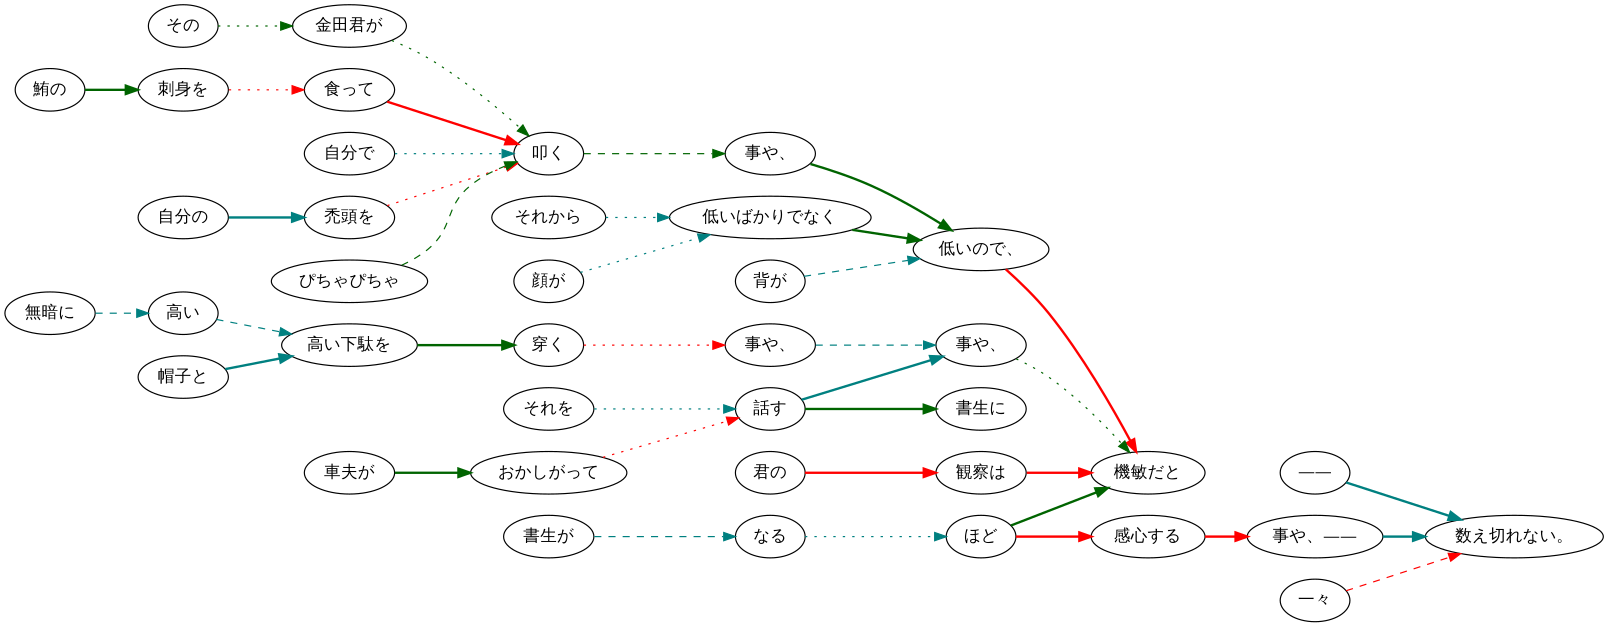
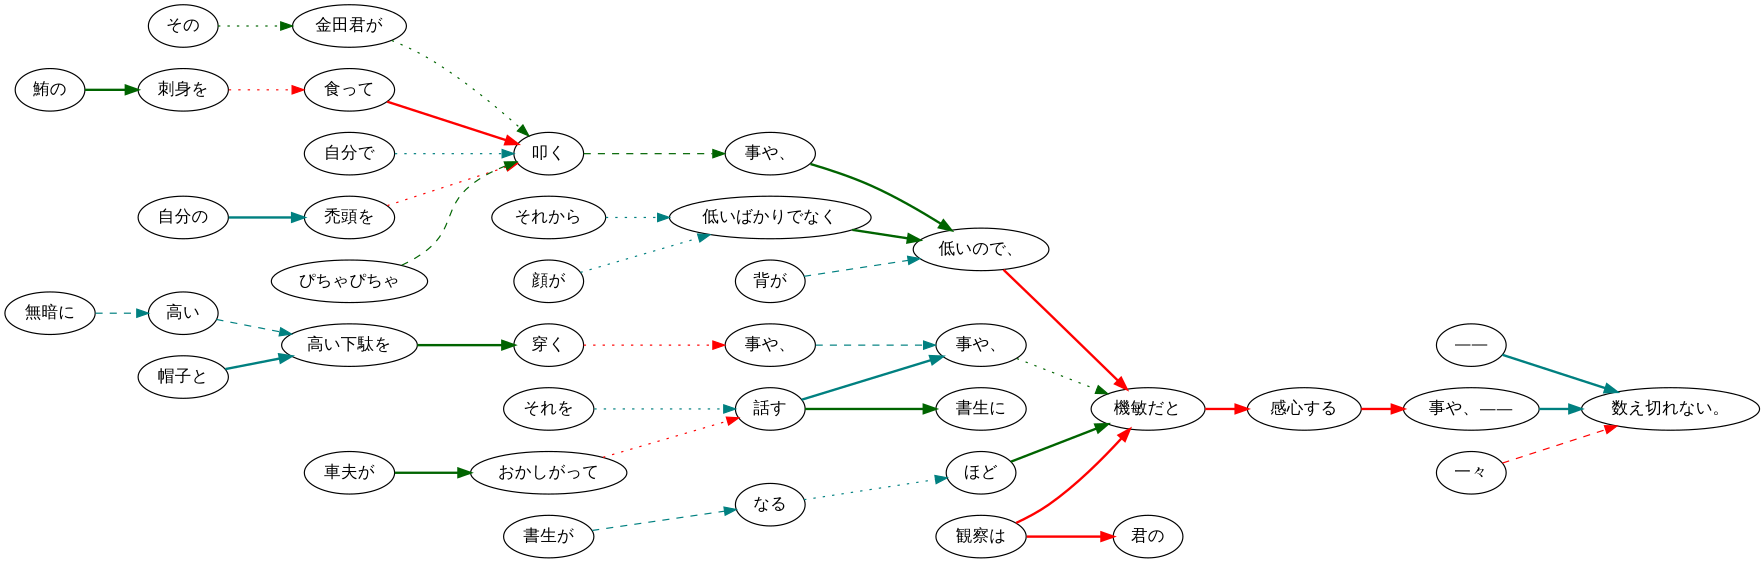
edge "君の" -> "観察は": reversed
edge "ほど" -> "感心する": now "機敏だと" -> "感心する"
